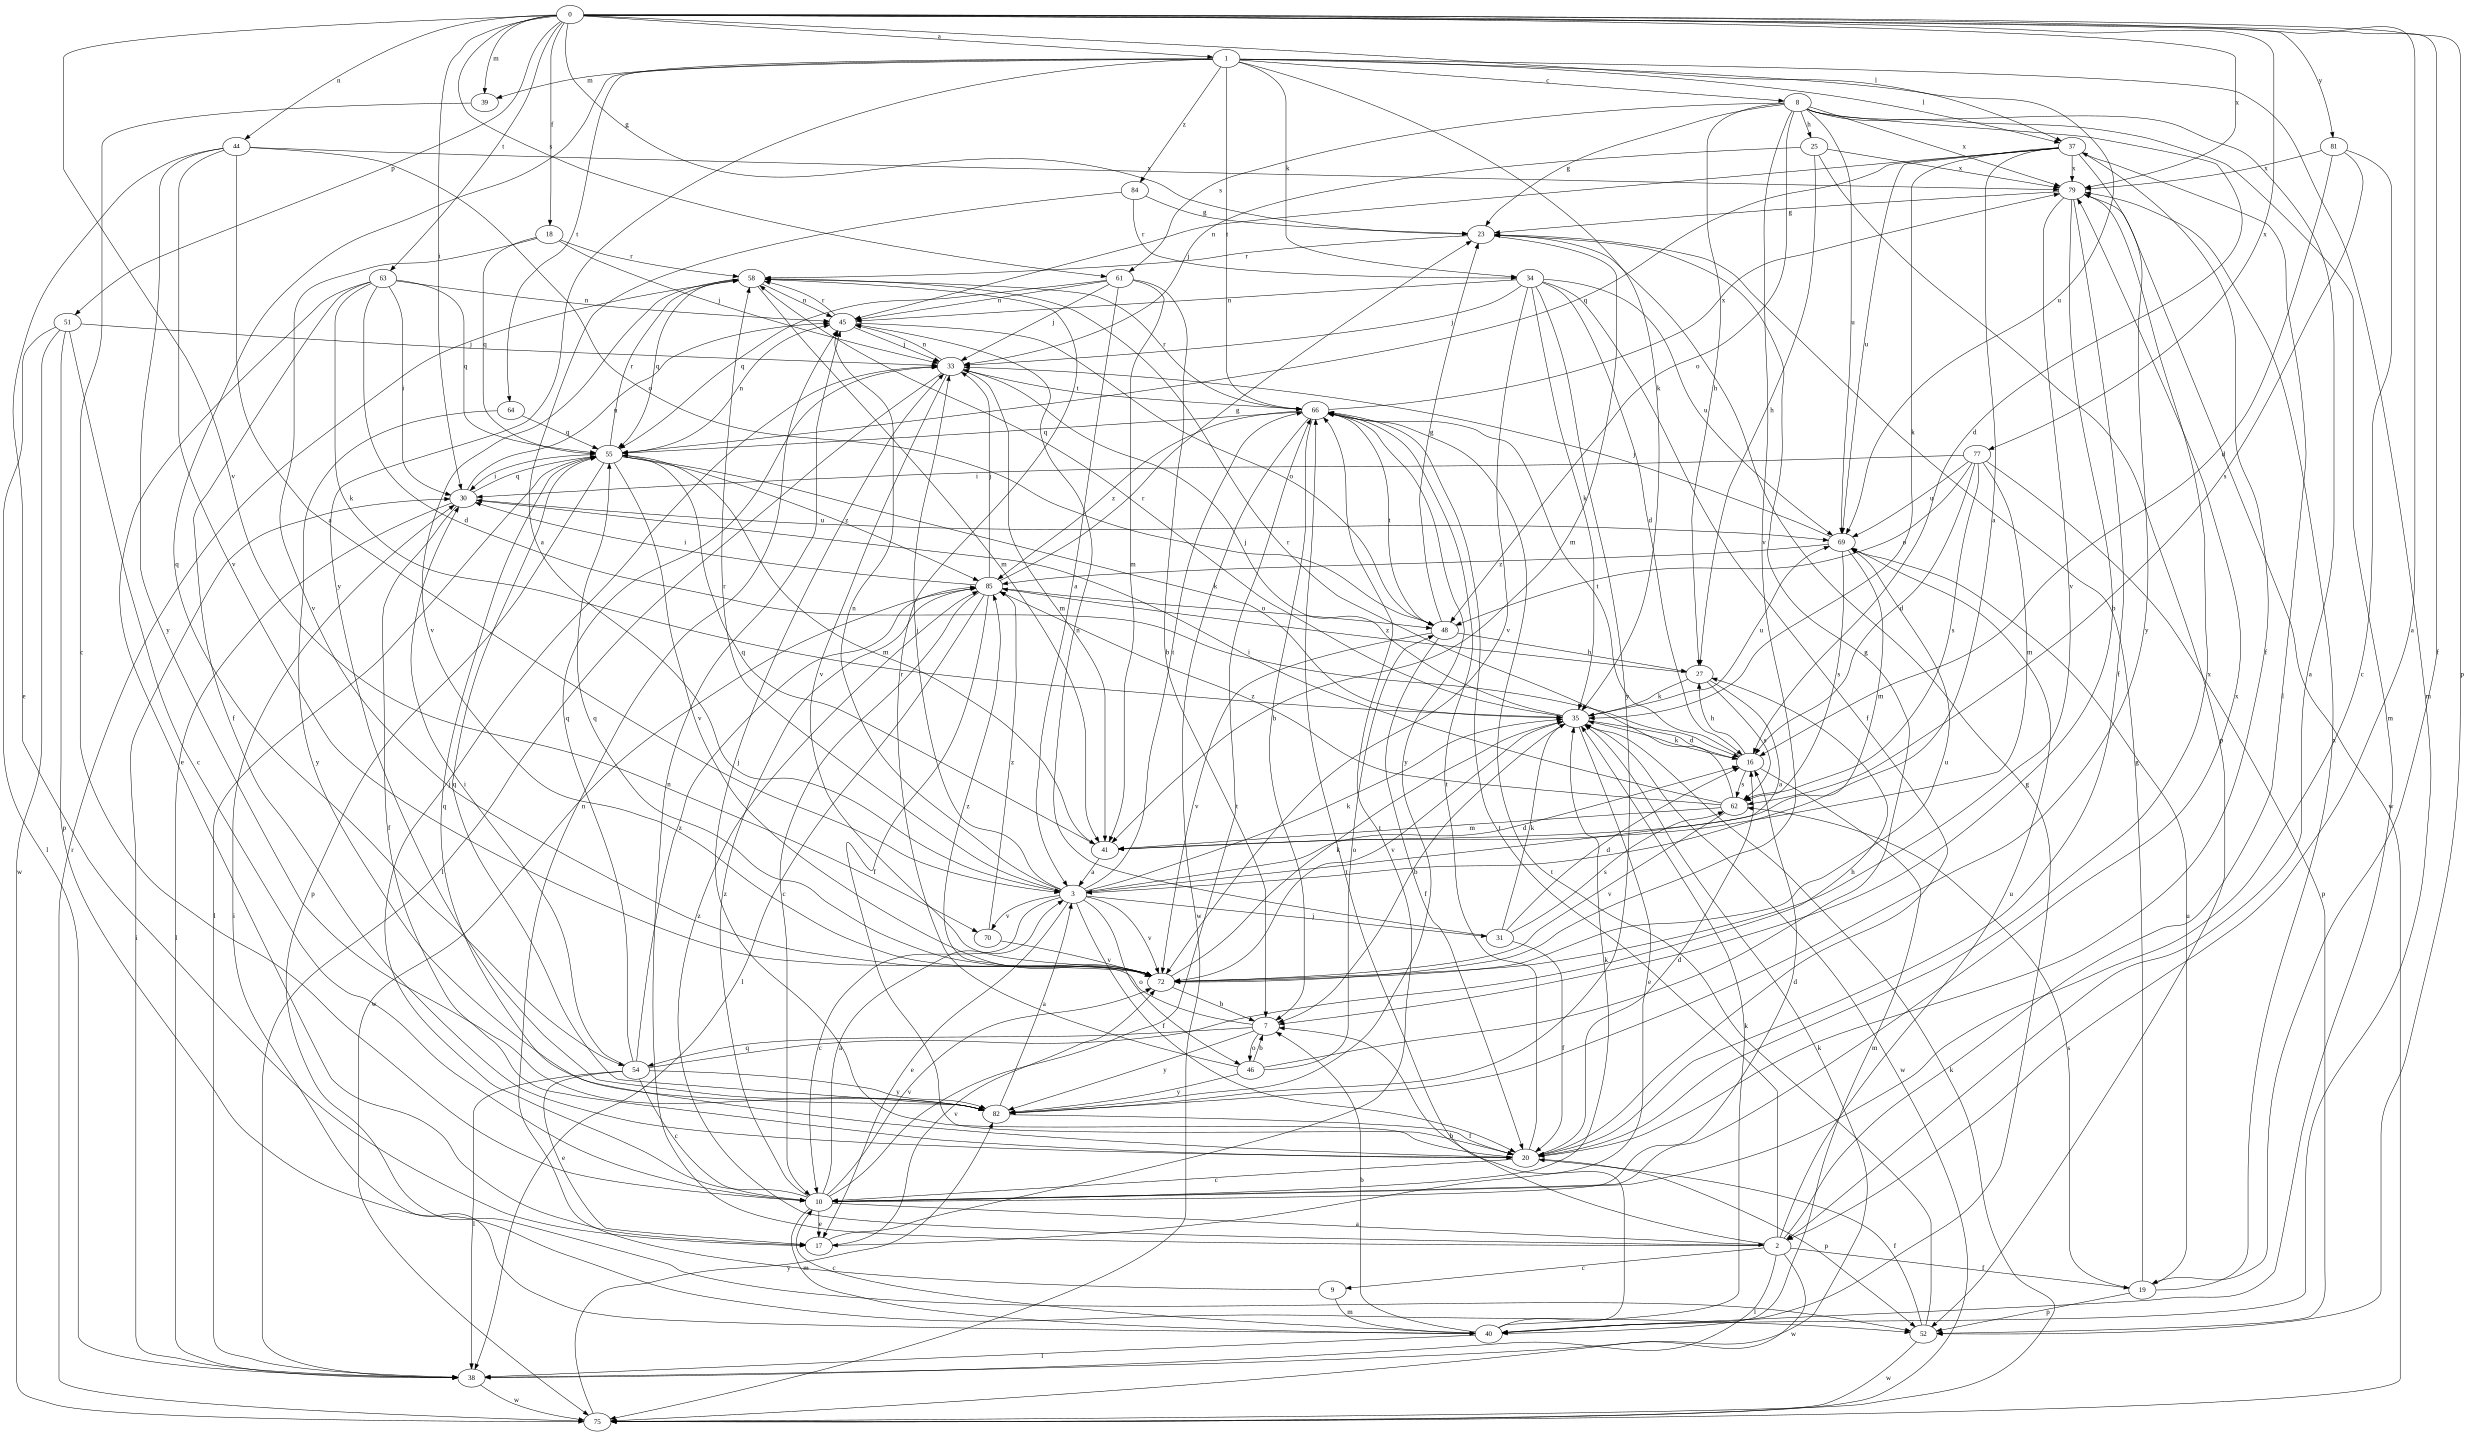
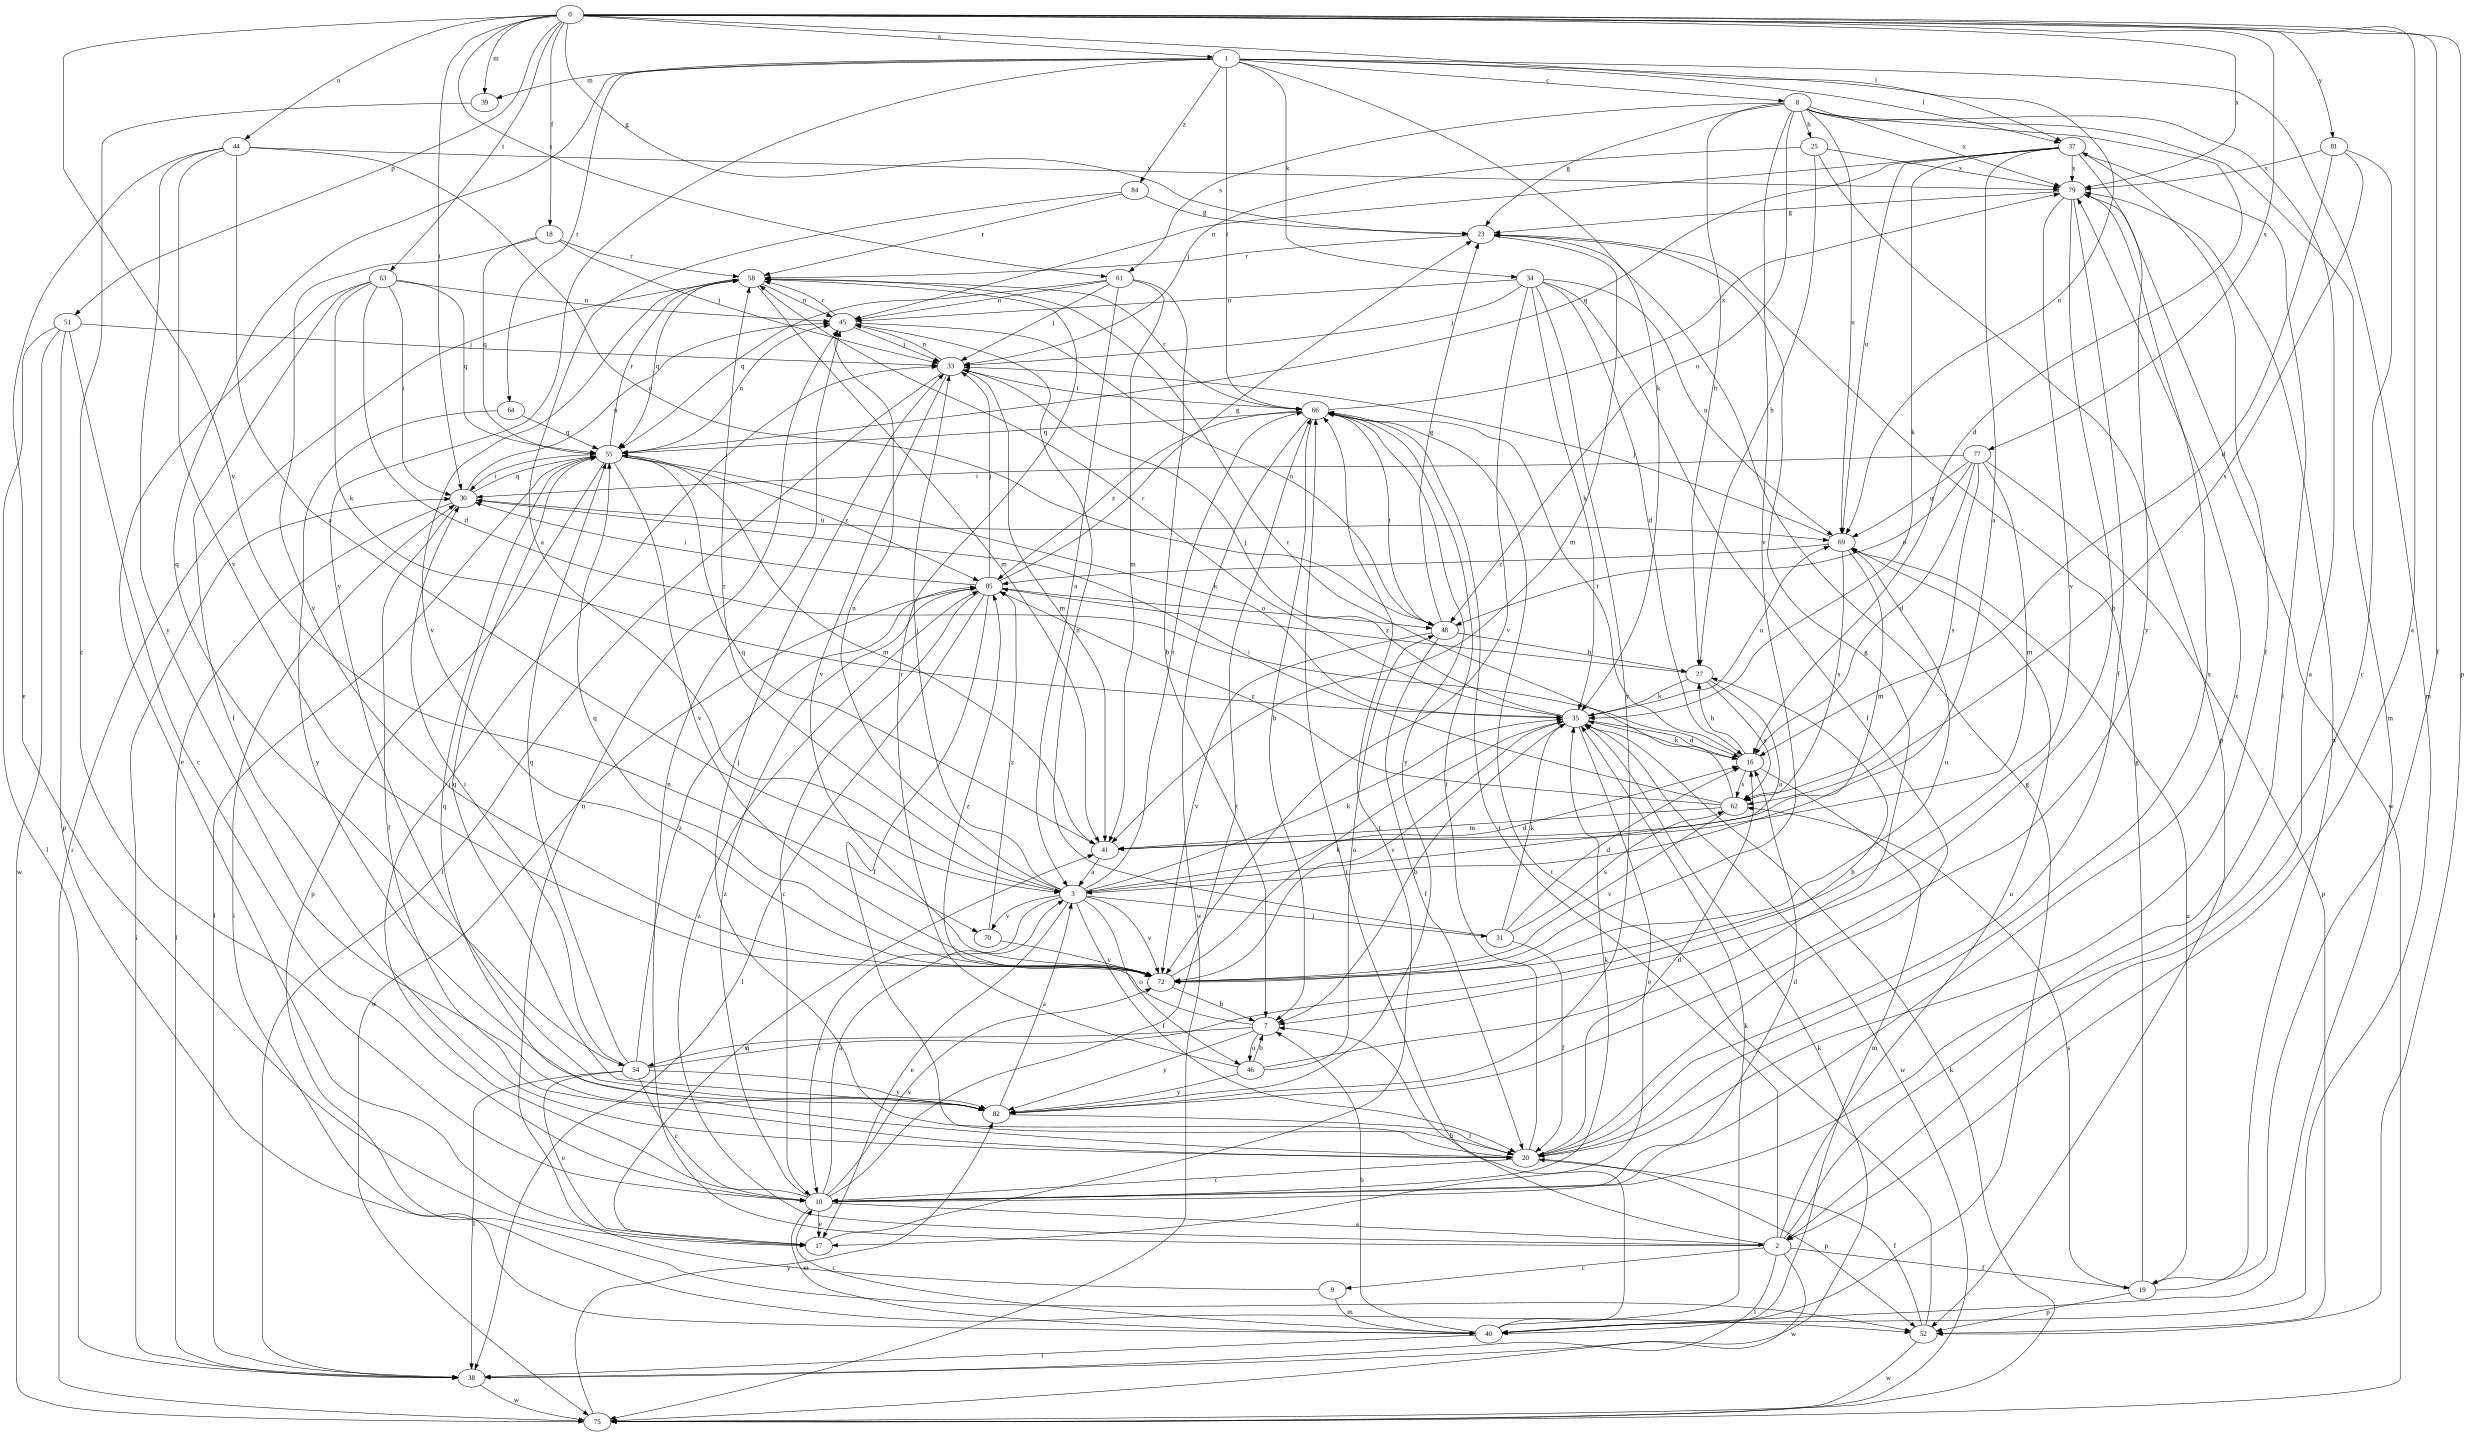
edge "84" -> "34": now "84" -> "58"
edge "54" -> "33": now "54" -> "55"
edge "17" -> "72": now "17" -> "41"
